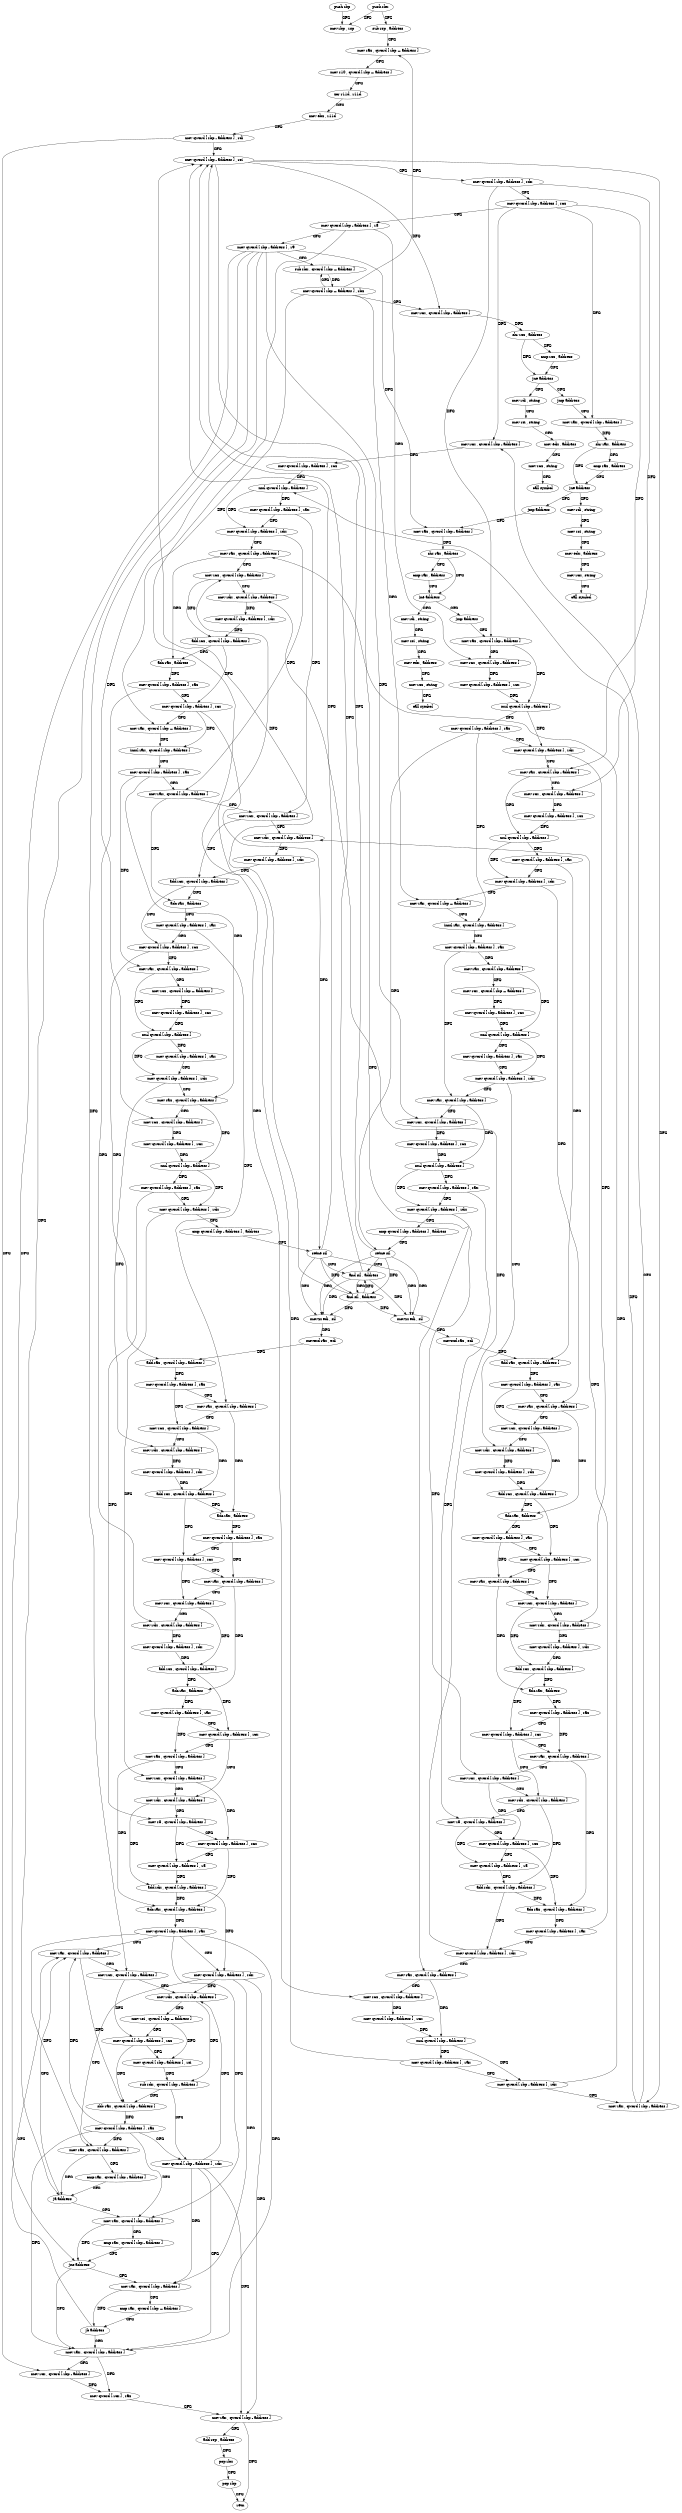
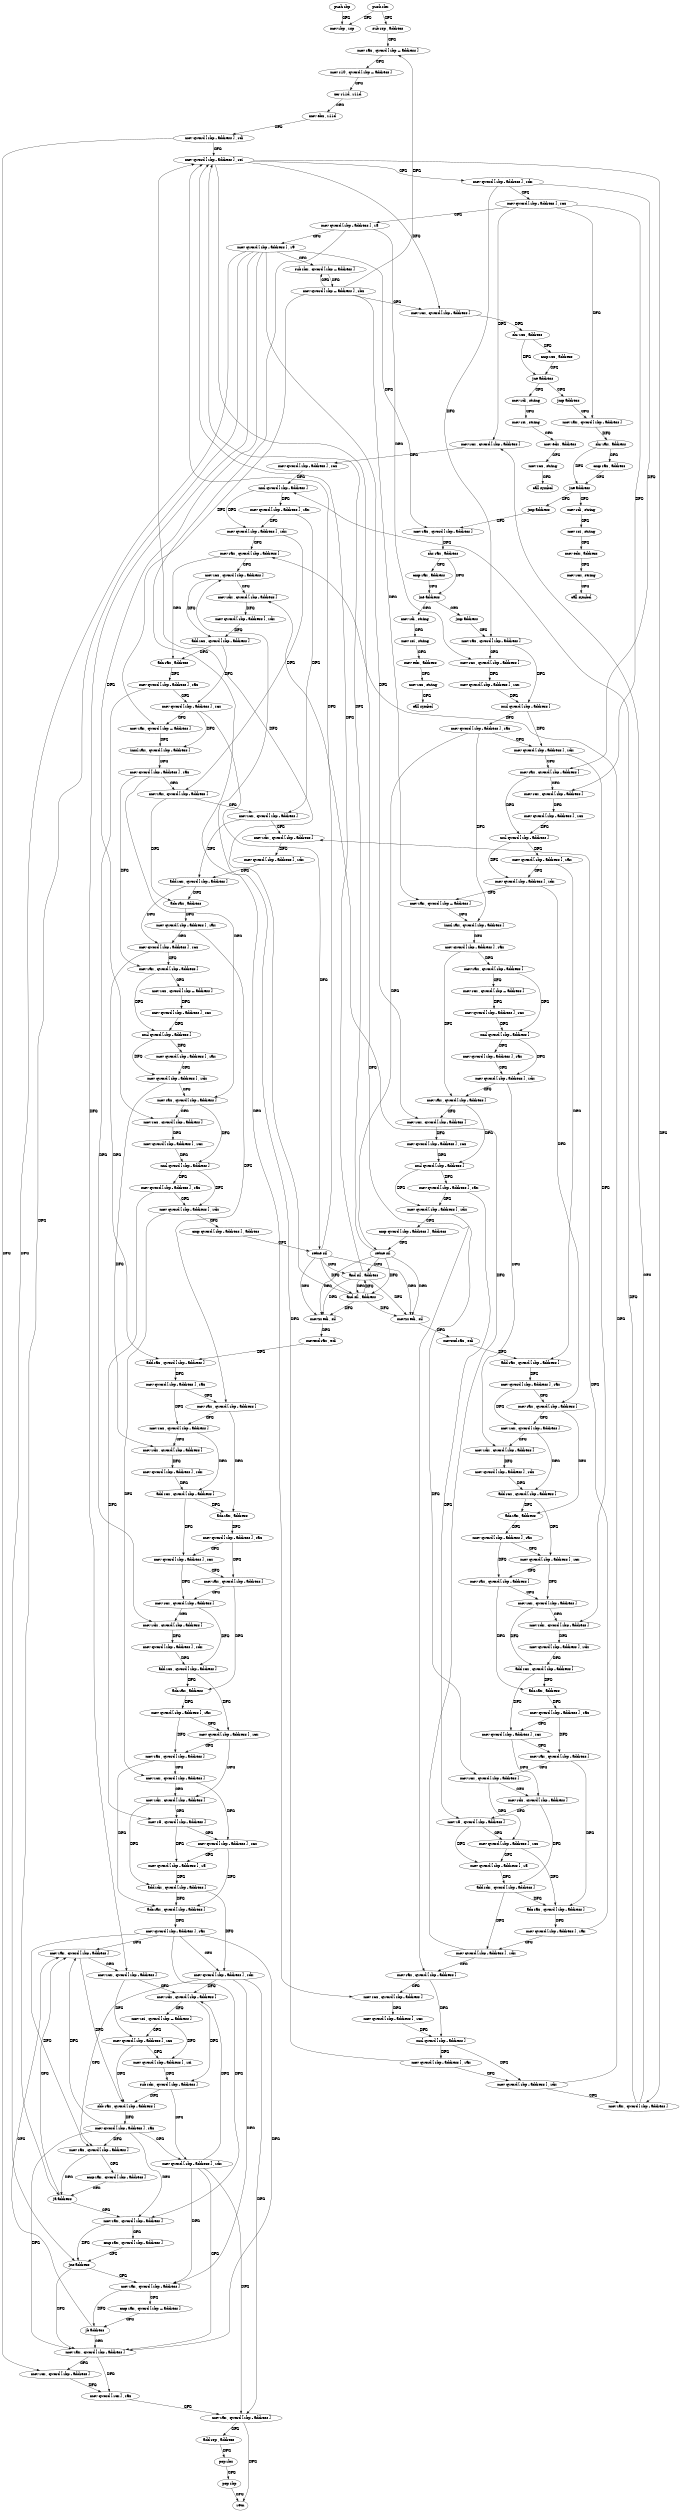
edge "xor r11d , r11d" -> "mov ebx , r11d": label "DFG" -> "CFG"
edge "sub rbx , qword [ rbp + address ]" -> "mov qword [ rbp + address ] , rbx": label "DFG" -> "CFG"
